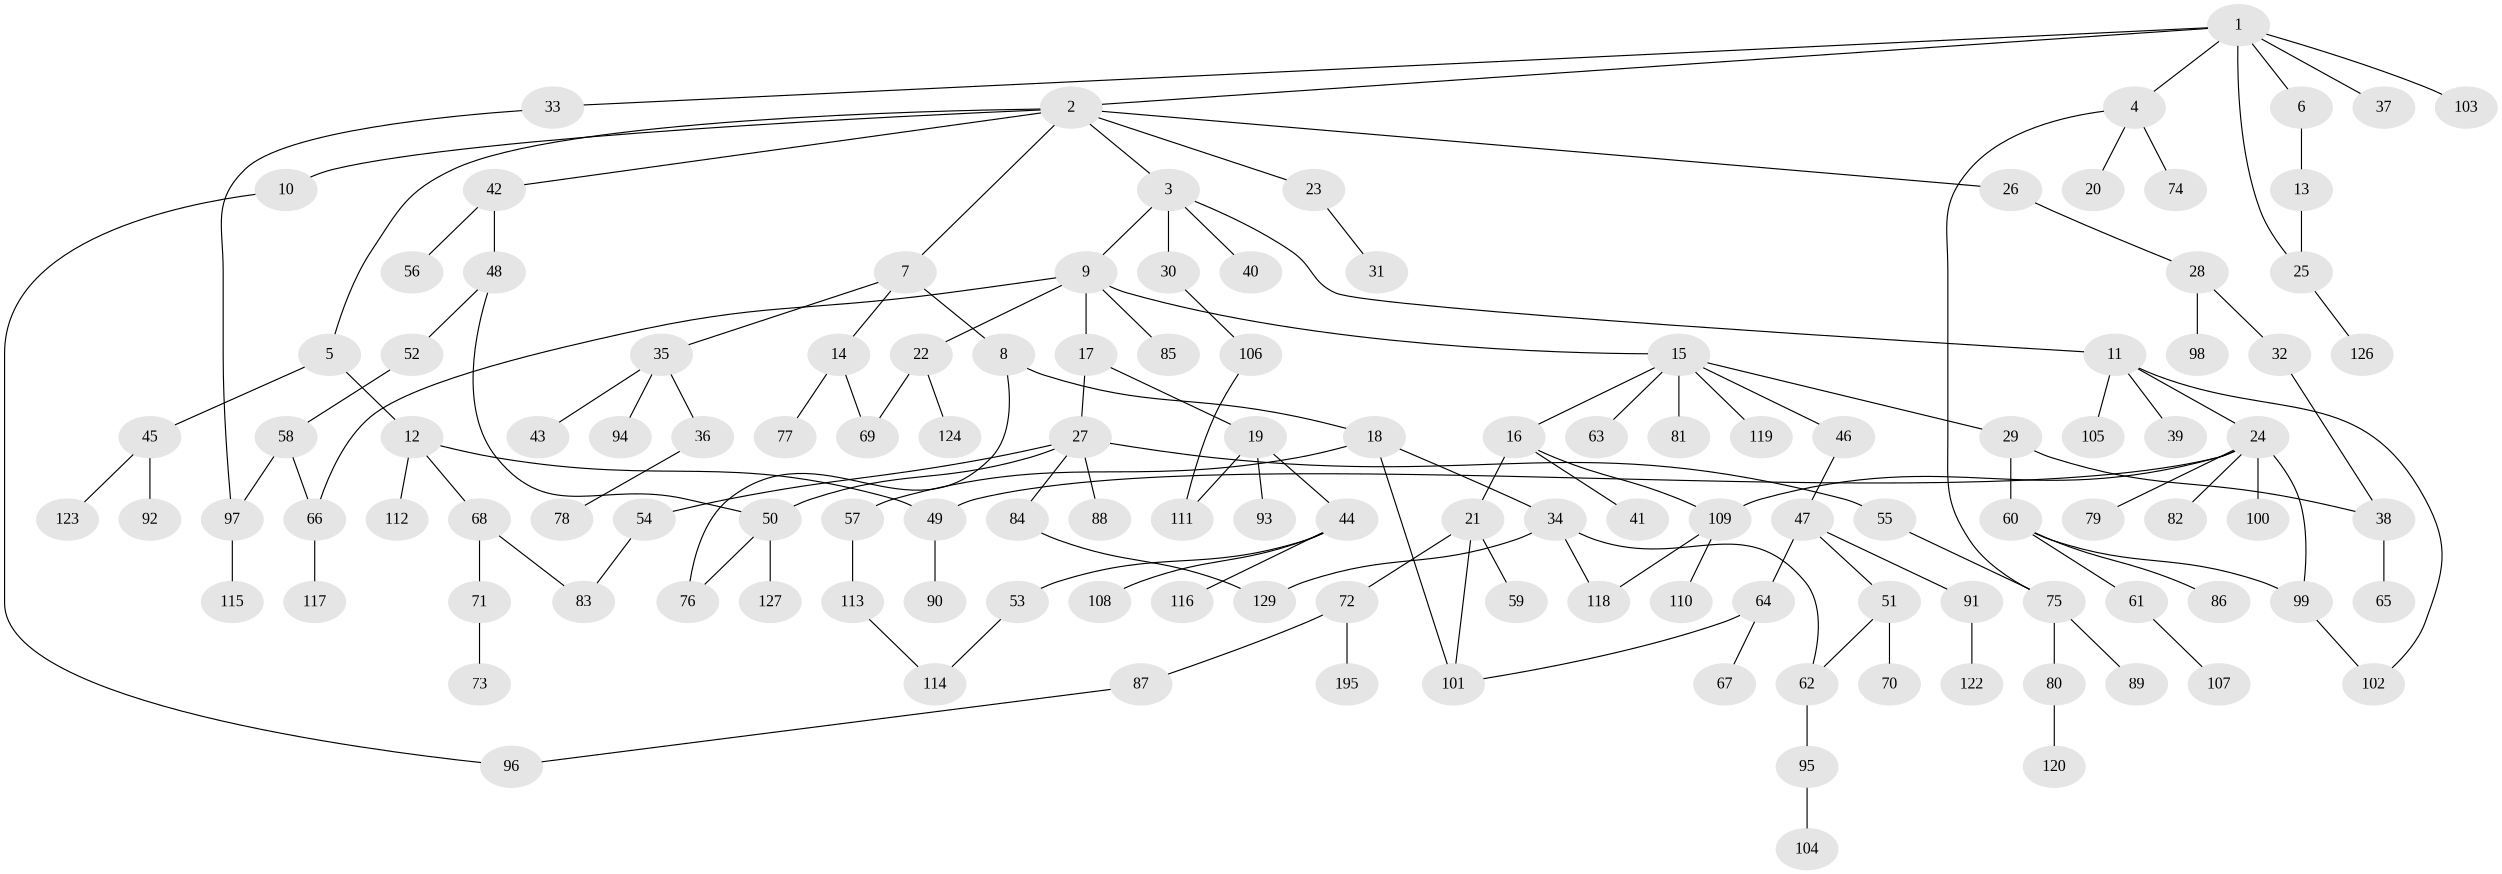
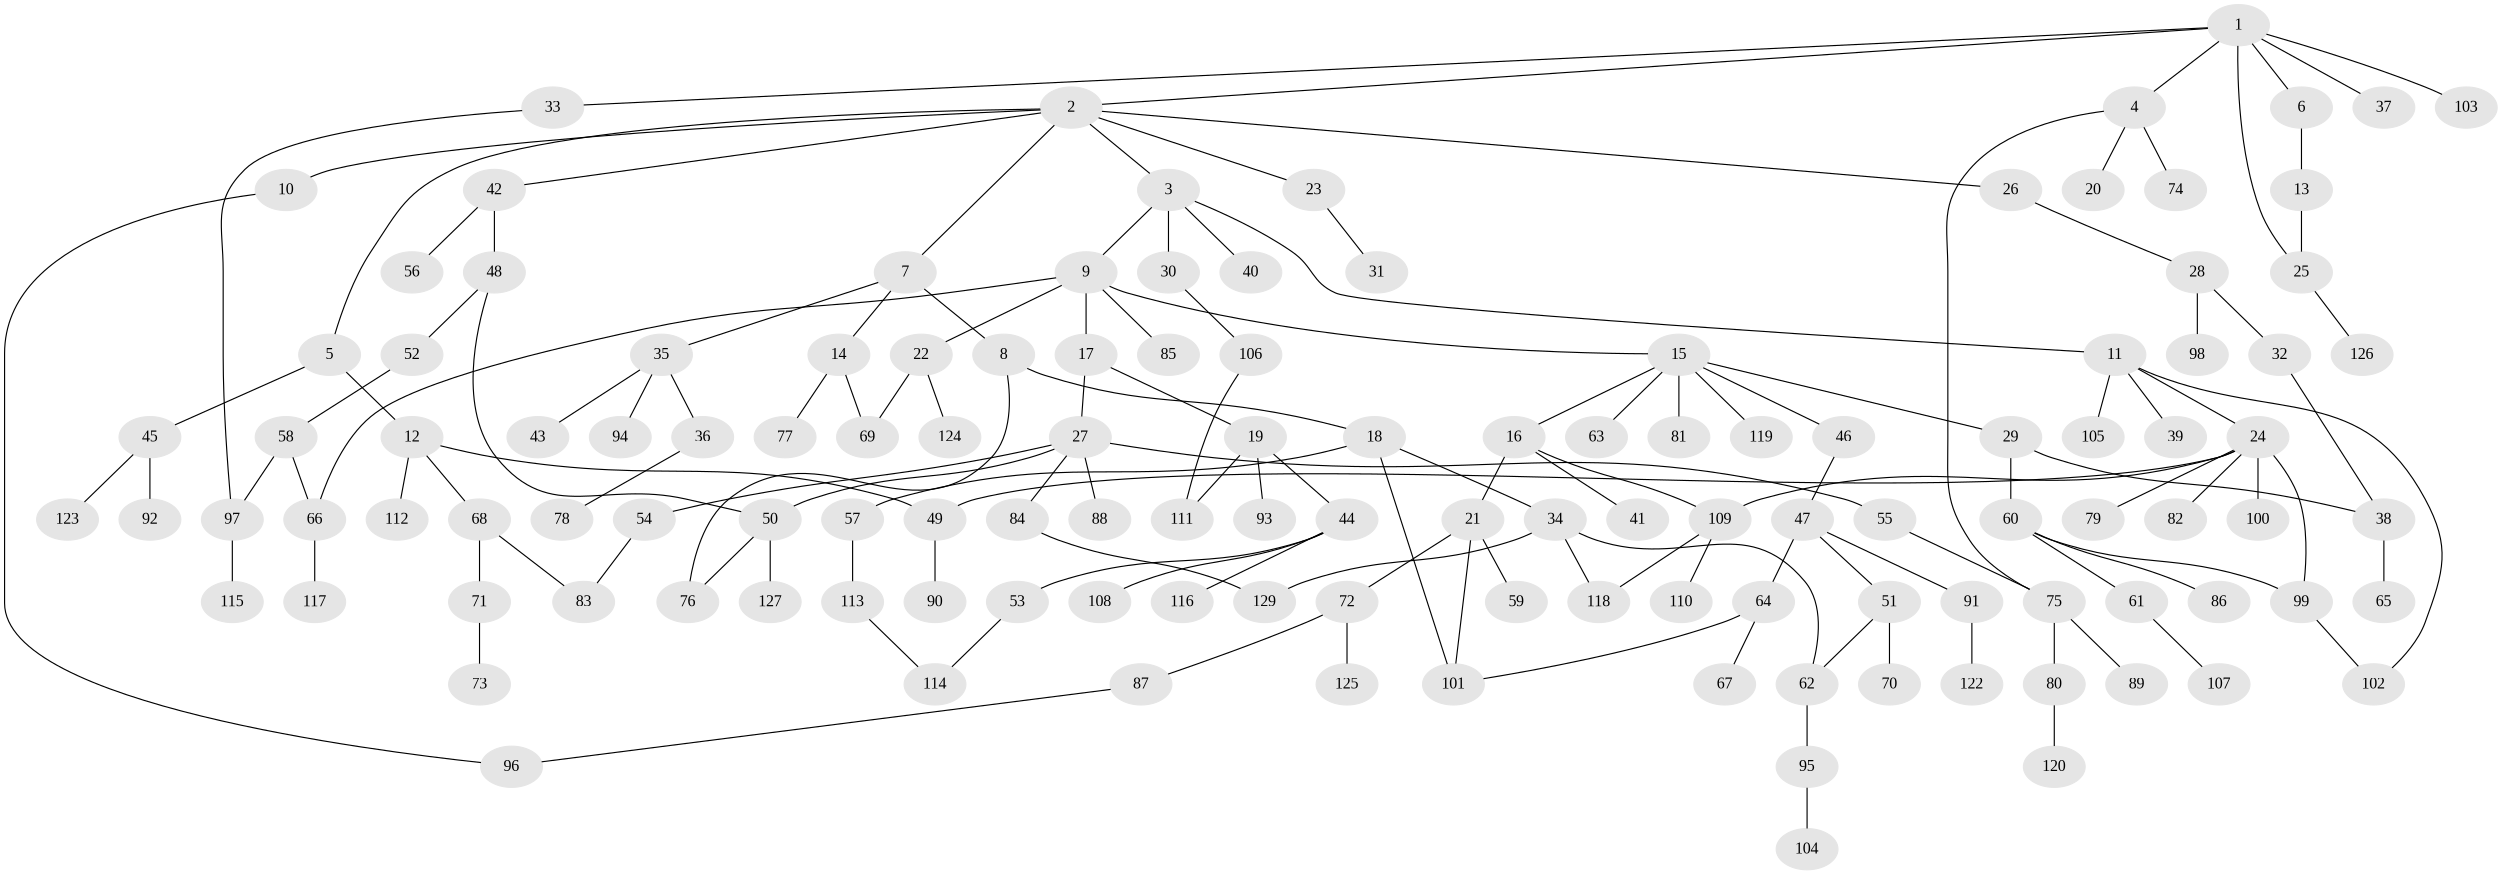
node "195": label "195" -> "125"
